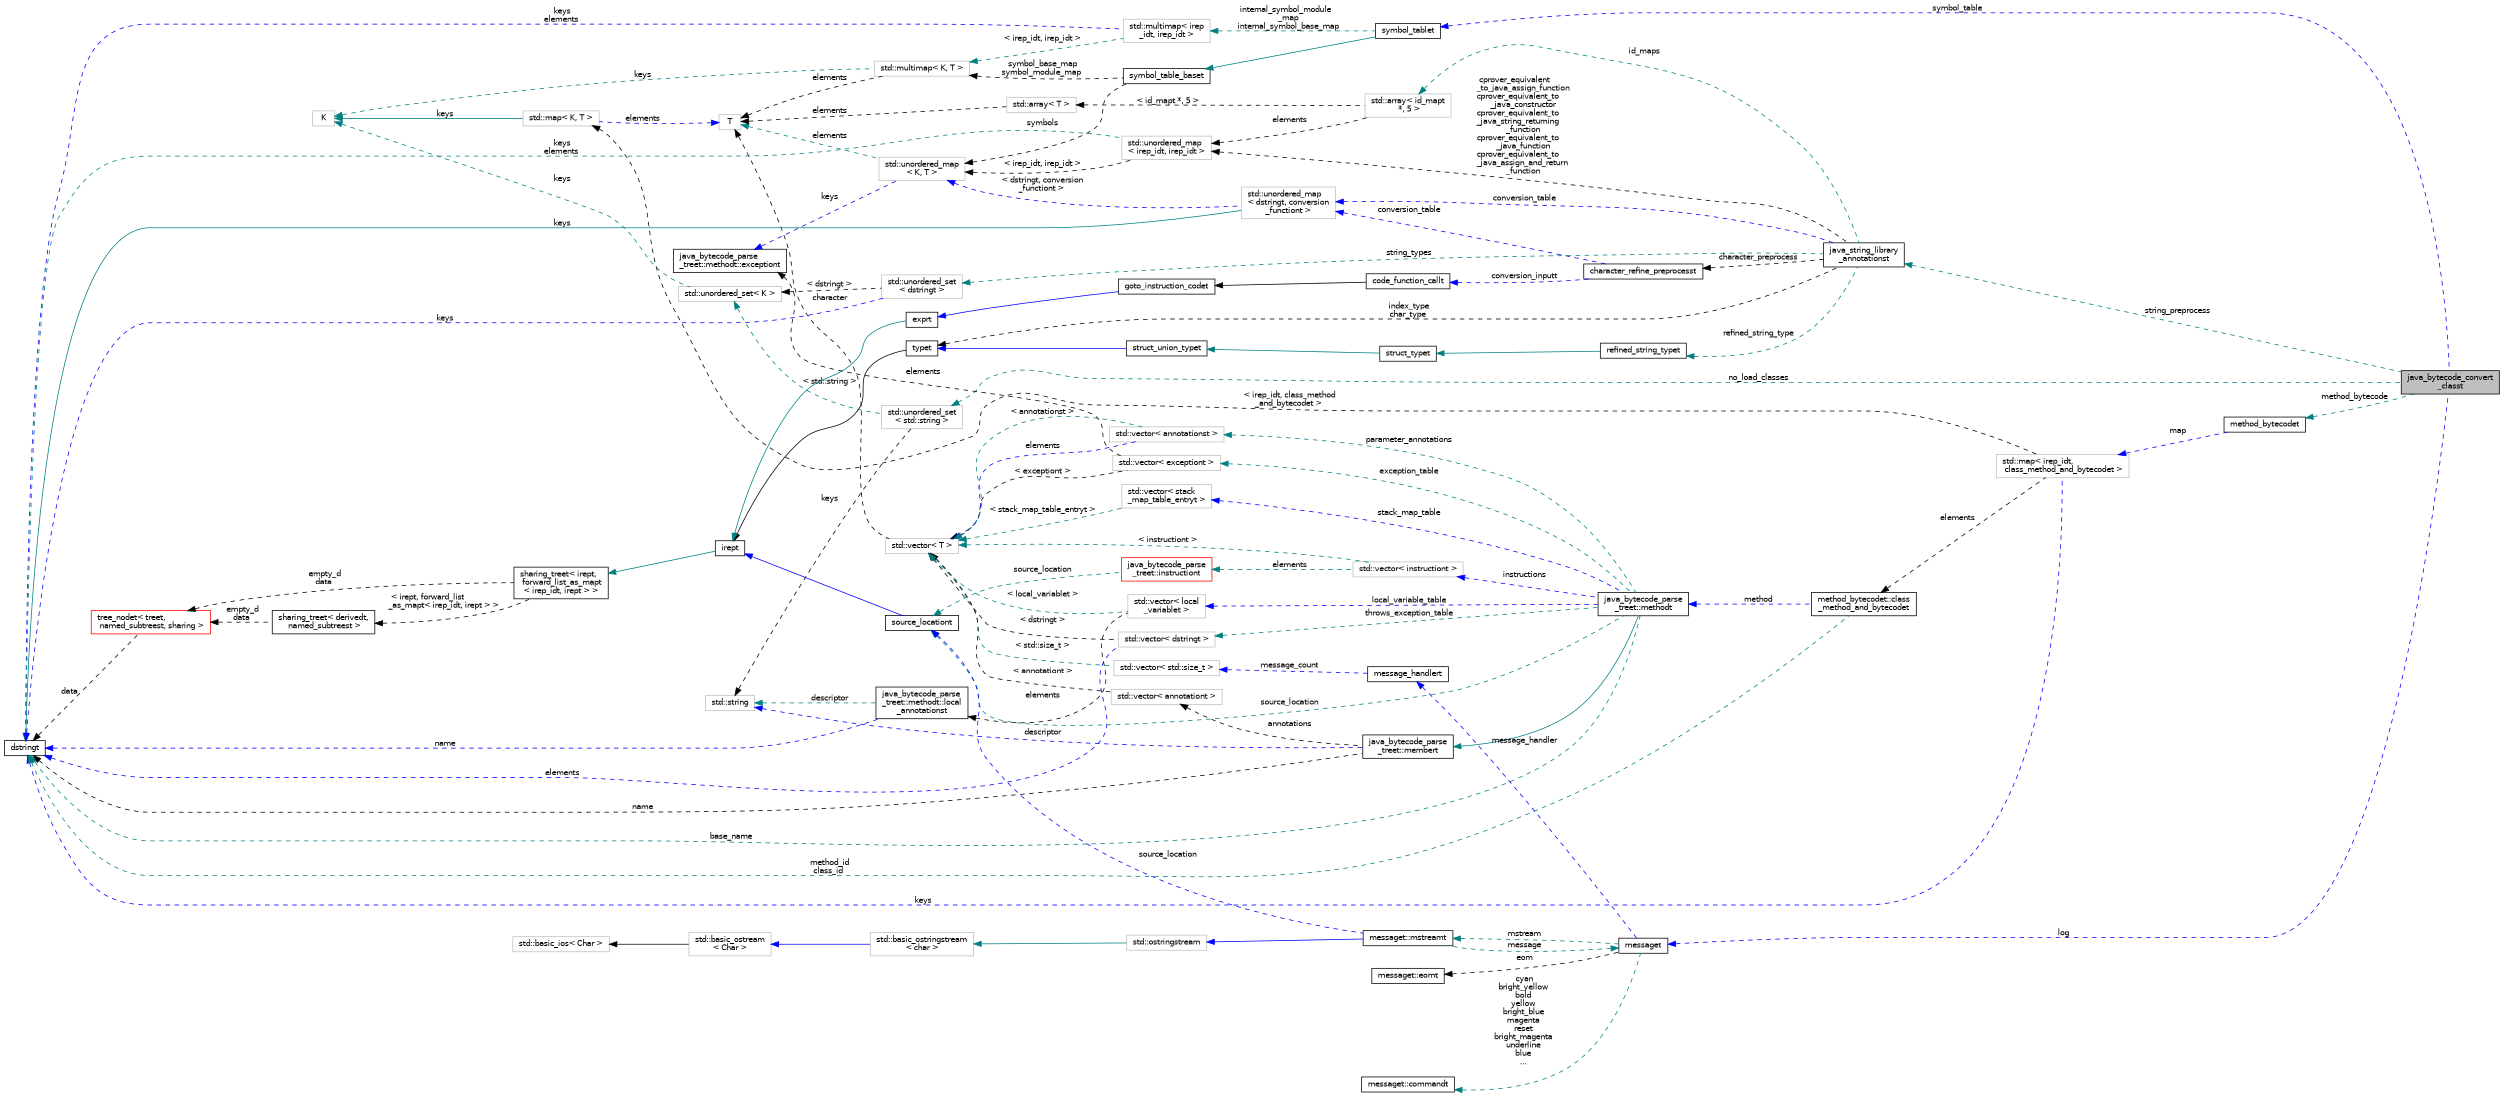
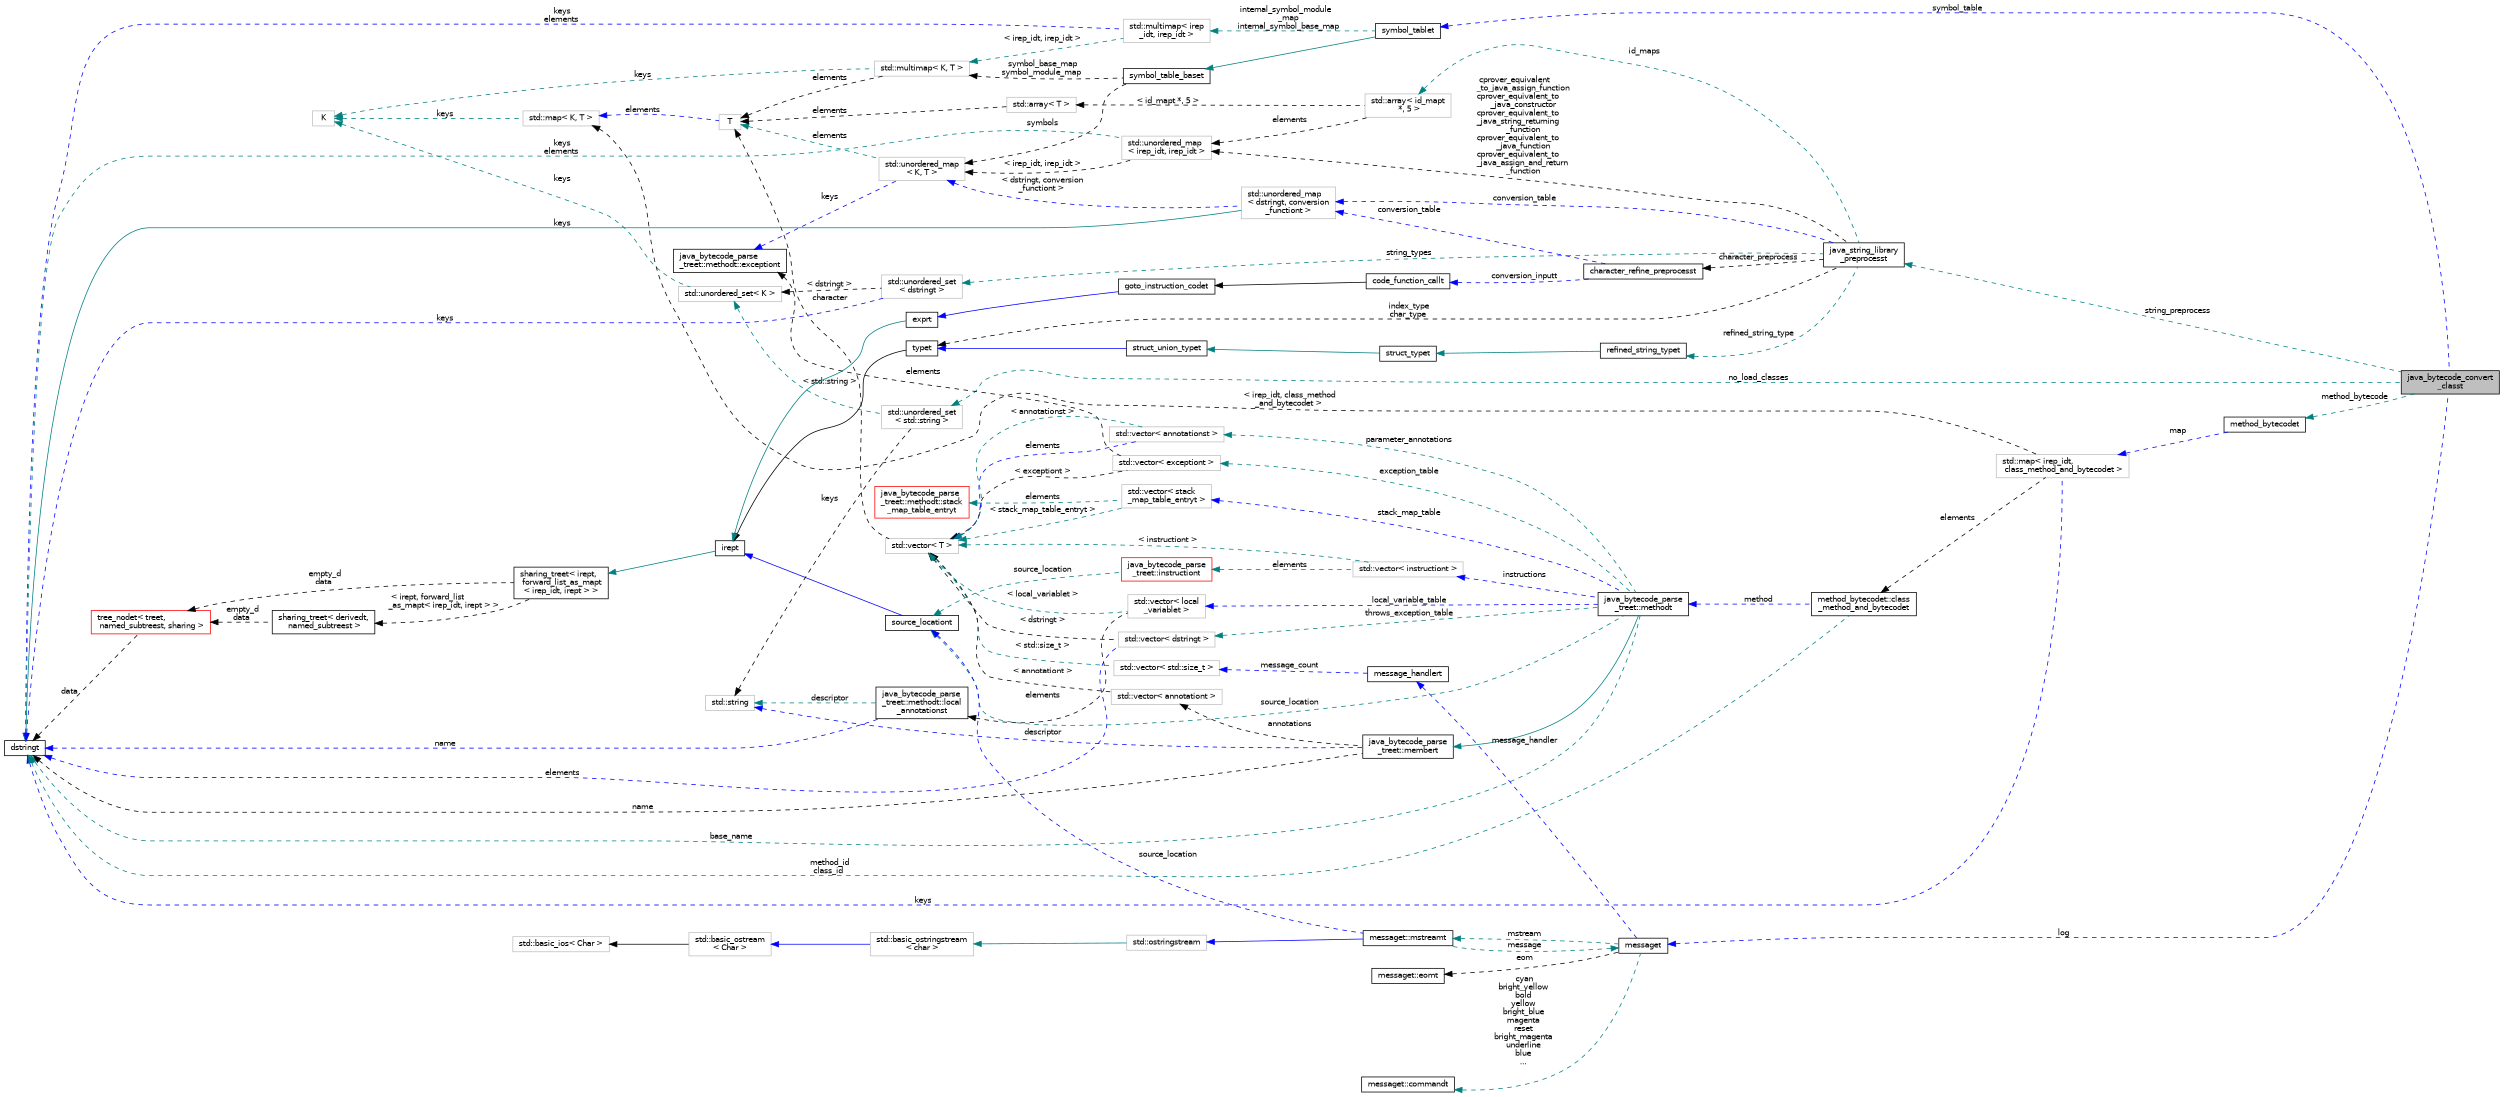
edge "std::map< K, T >" -> "K": style solid -> dashed
edge "std::map< K, T >" -> "T": reversed
node "java_string_library _annotationst": label "java_string_library _annotationst" -> "java_string_library _preprocesst"
node "java_bytecode_parse _treet::methodt::stack _map_table_entryt": added
